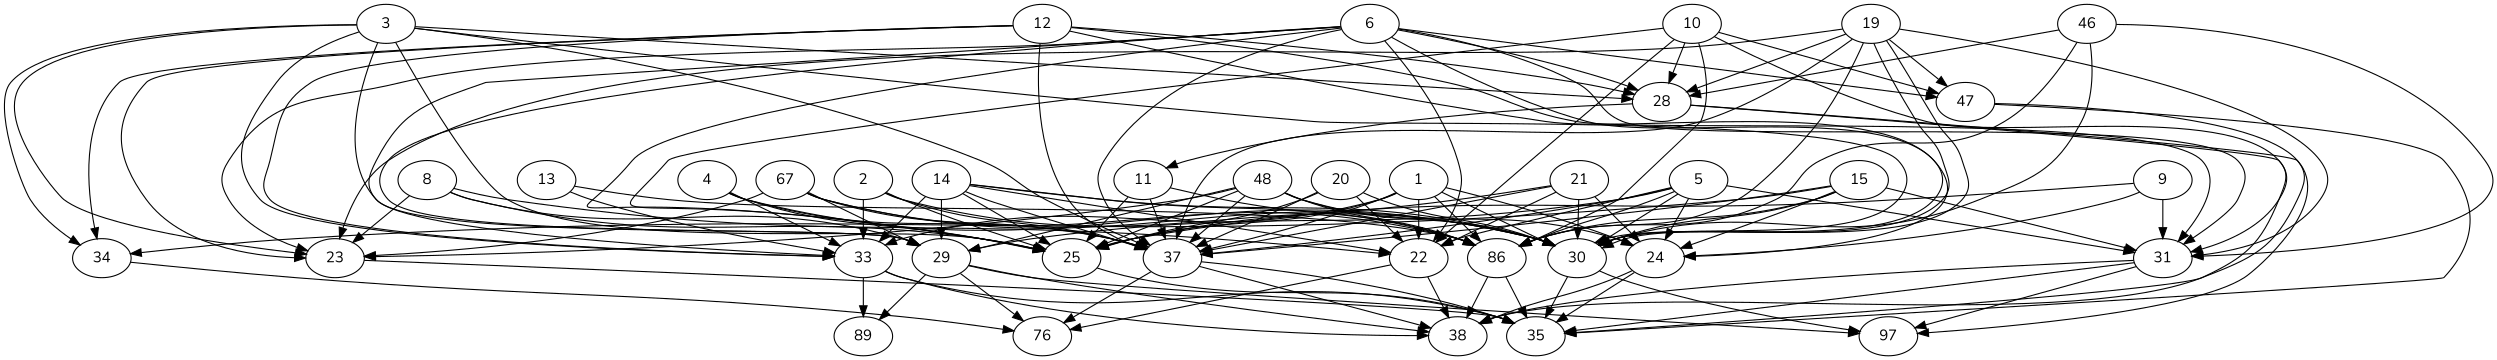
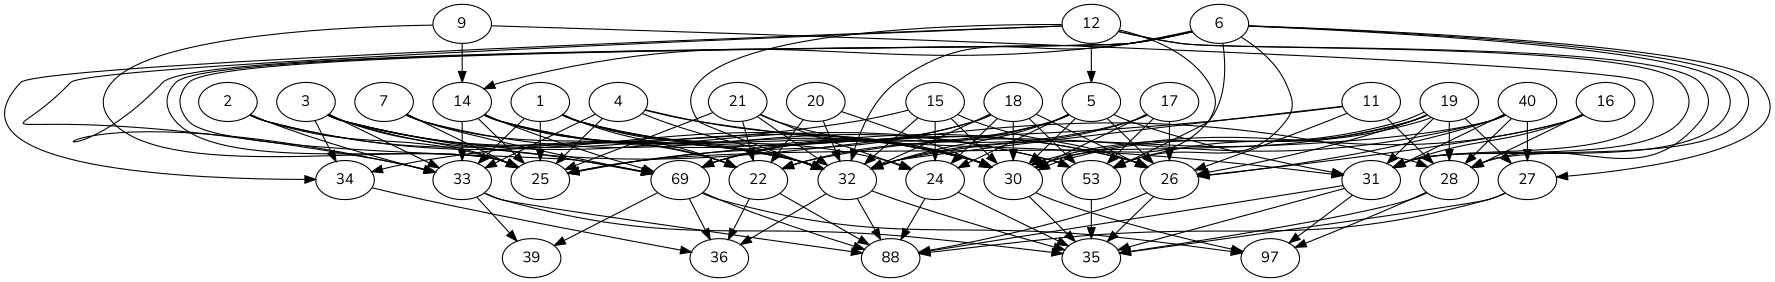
node "10": label "10" -> "40"
node "46": label "46" -> "16"
node "47": label "47" -> "27"
edge "12" -> "24": now "12" -> "5"
edge "28" -> "11": reversed
edge "6" -> "22": now "6" -> "14"
node "8": label "8" -> "7"
node "13": removed
node "67": label "67" -> "17"
node "48": label "48" -> "18"
edge "15" -> "31": now "4" -> "31"
edge "20" -> "25": removed
edge "9" -> "24": now "9" -> "14"
node "23": label "23" -> "53"
node "29": label "29" -> "69"
node "37": label "37" -> "32"
node "86": label "86" -> "26"
edge "25" -> "35": removed
node "89": label "89" -> "39"
node "76": label "76" -> "36"
node "38": label "38" -> "88"
